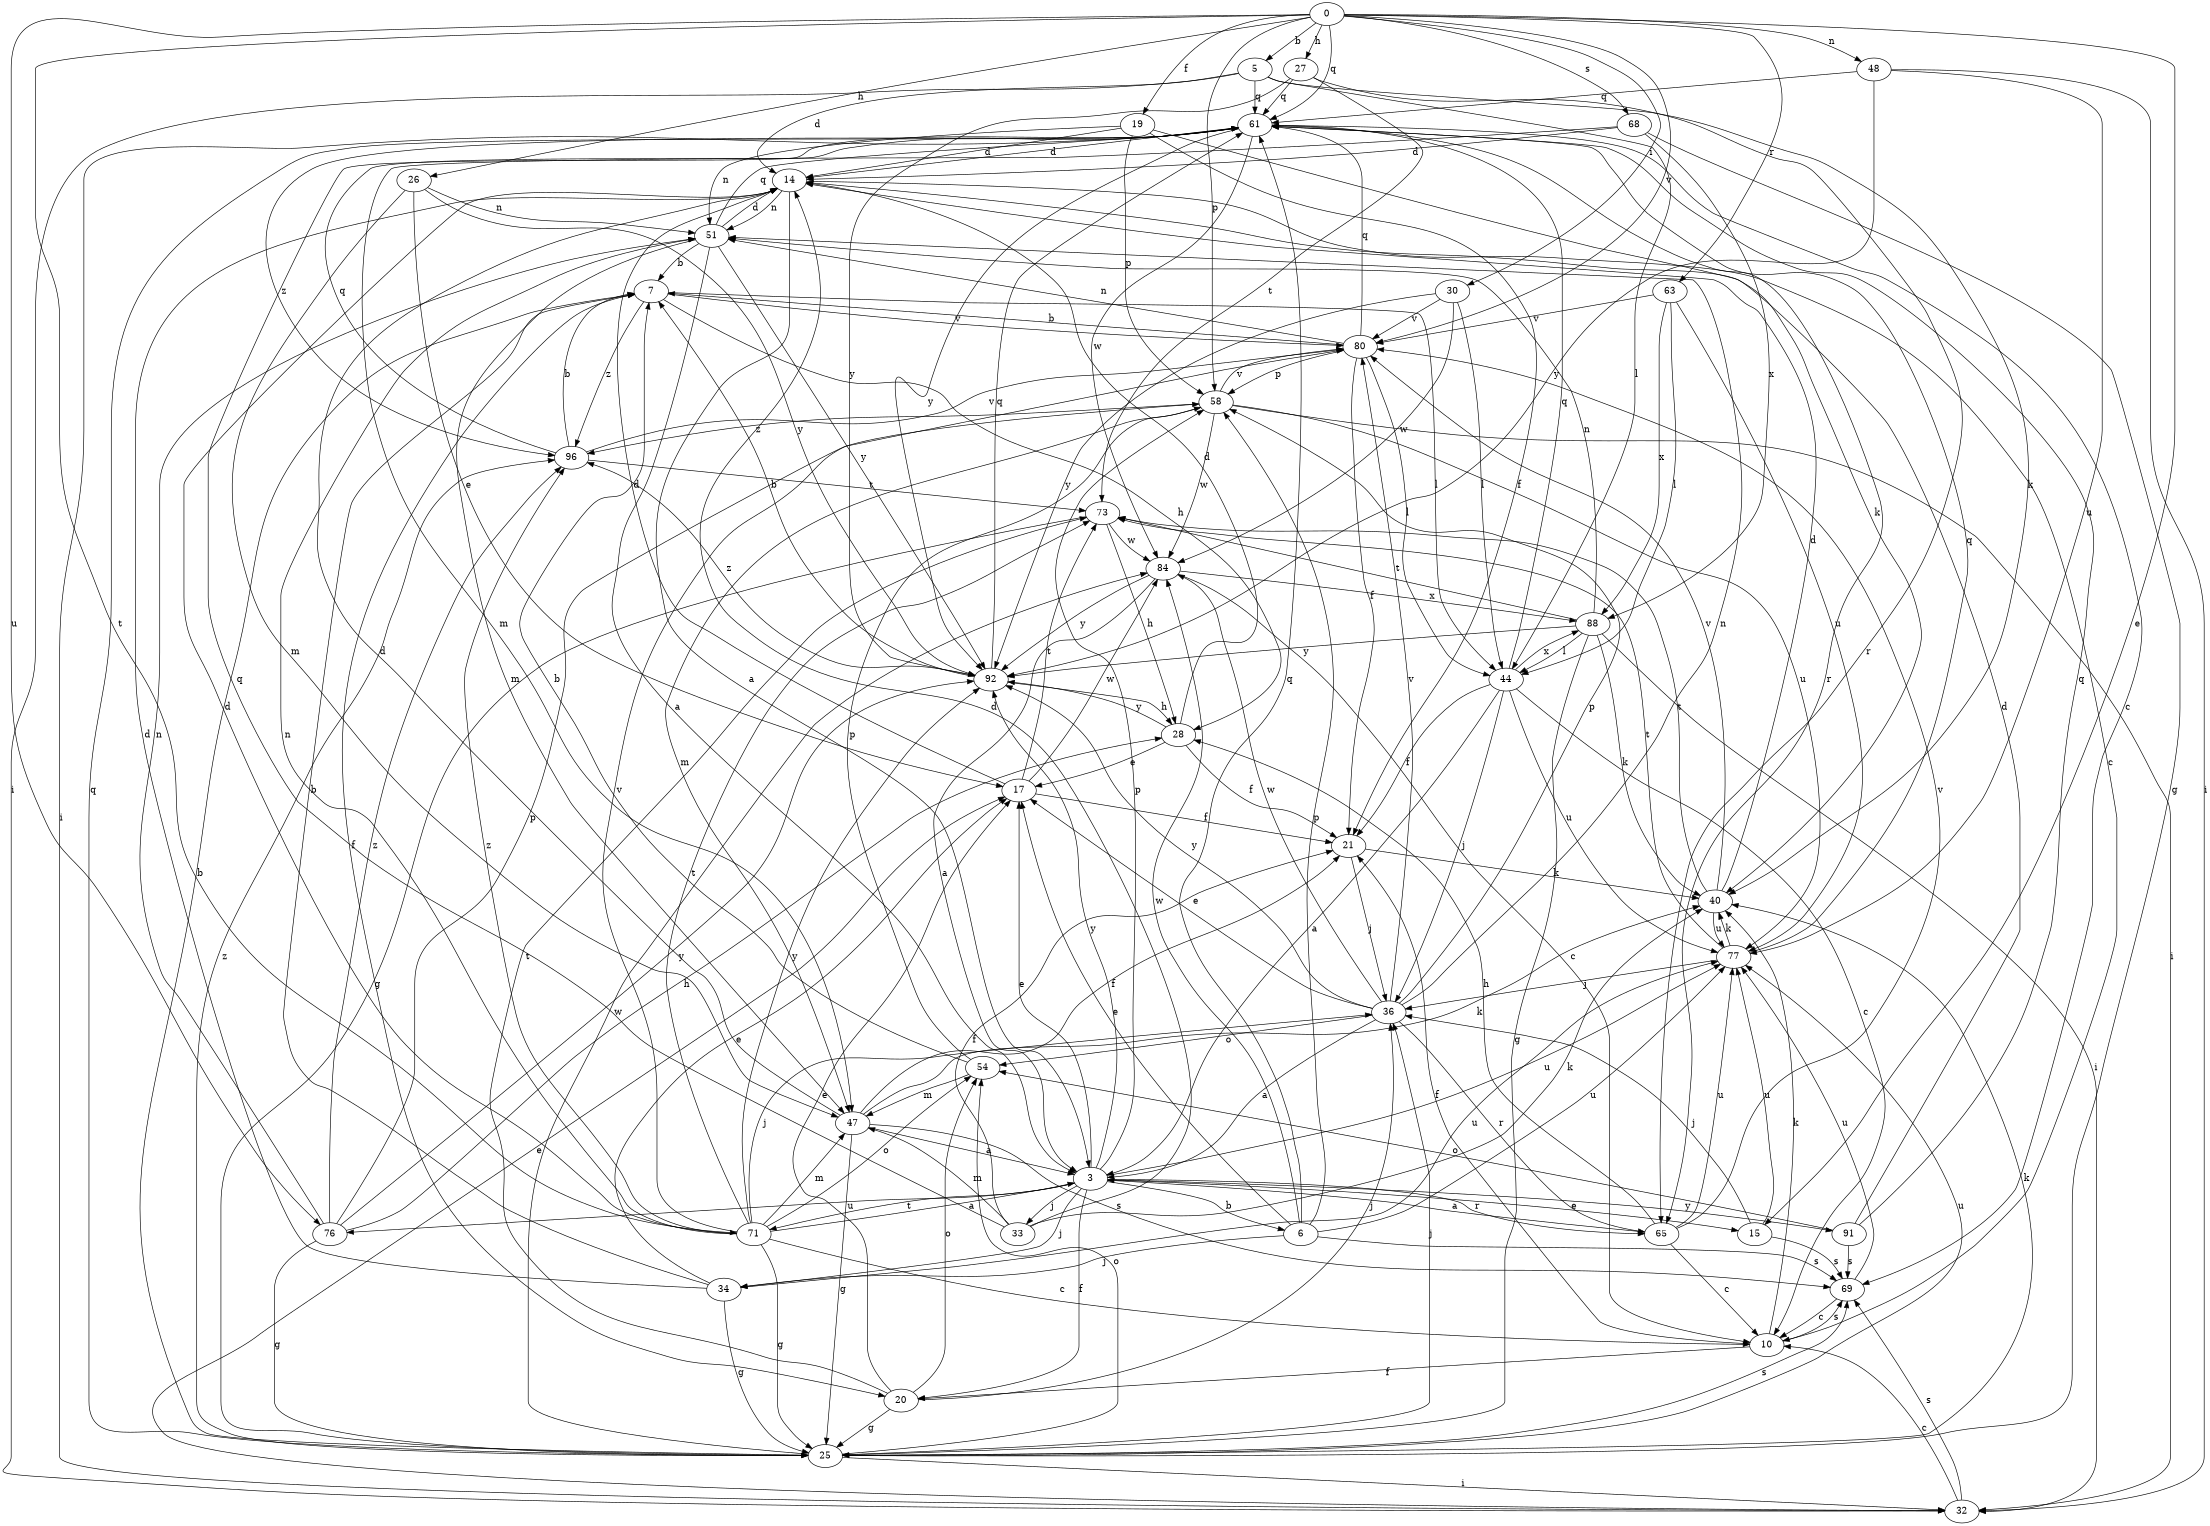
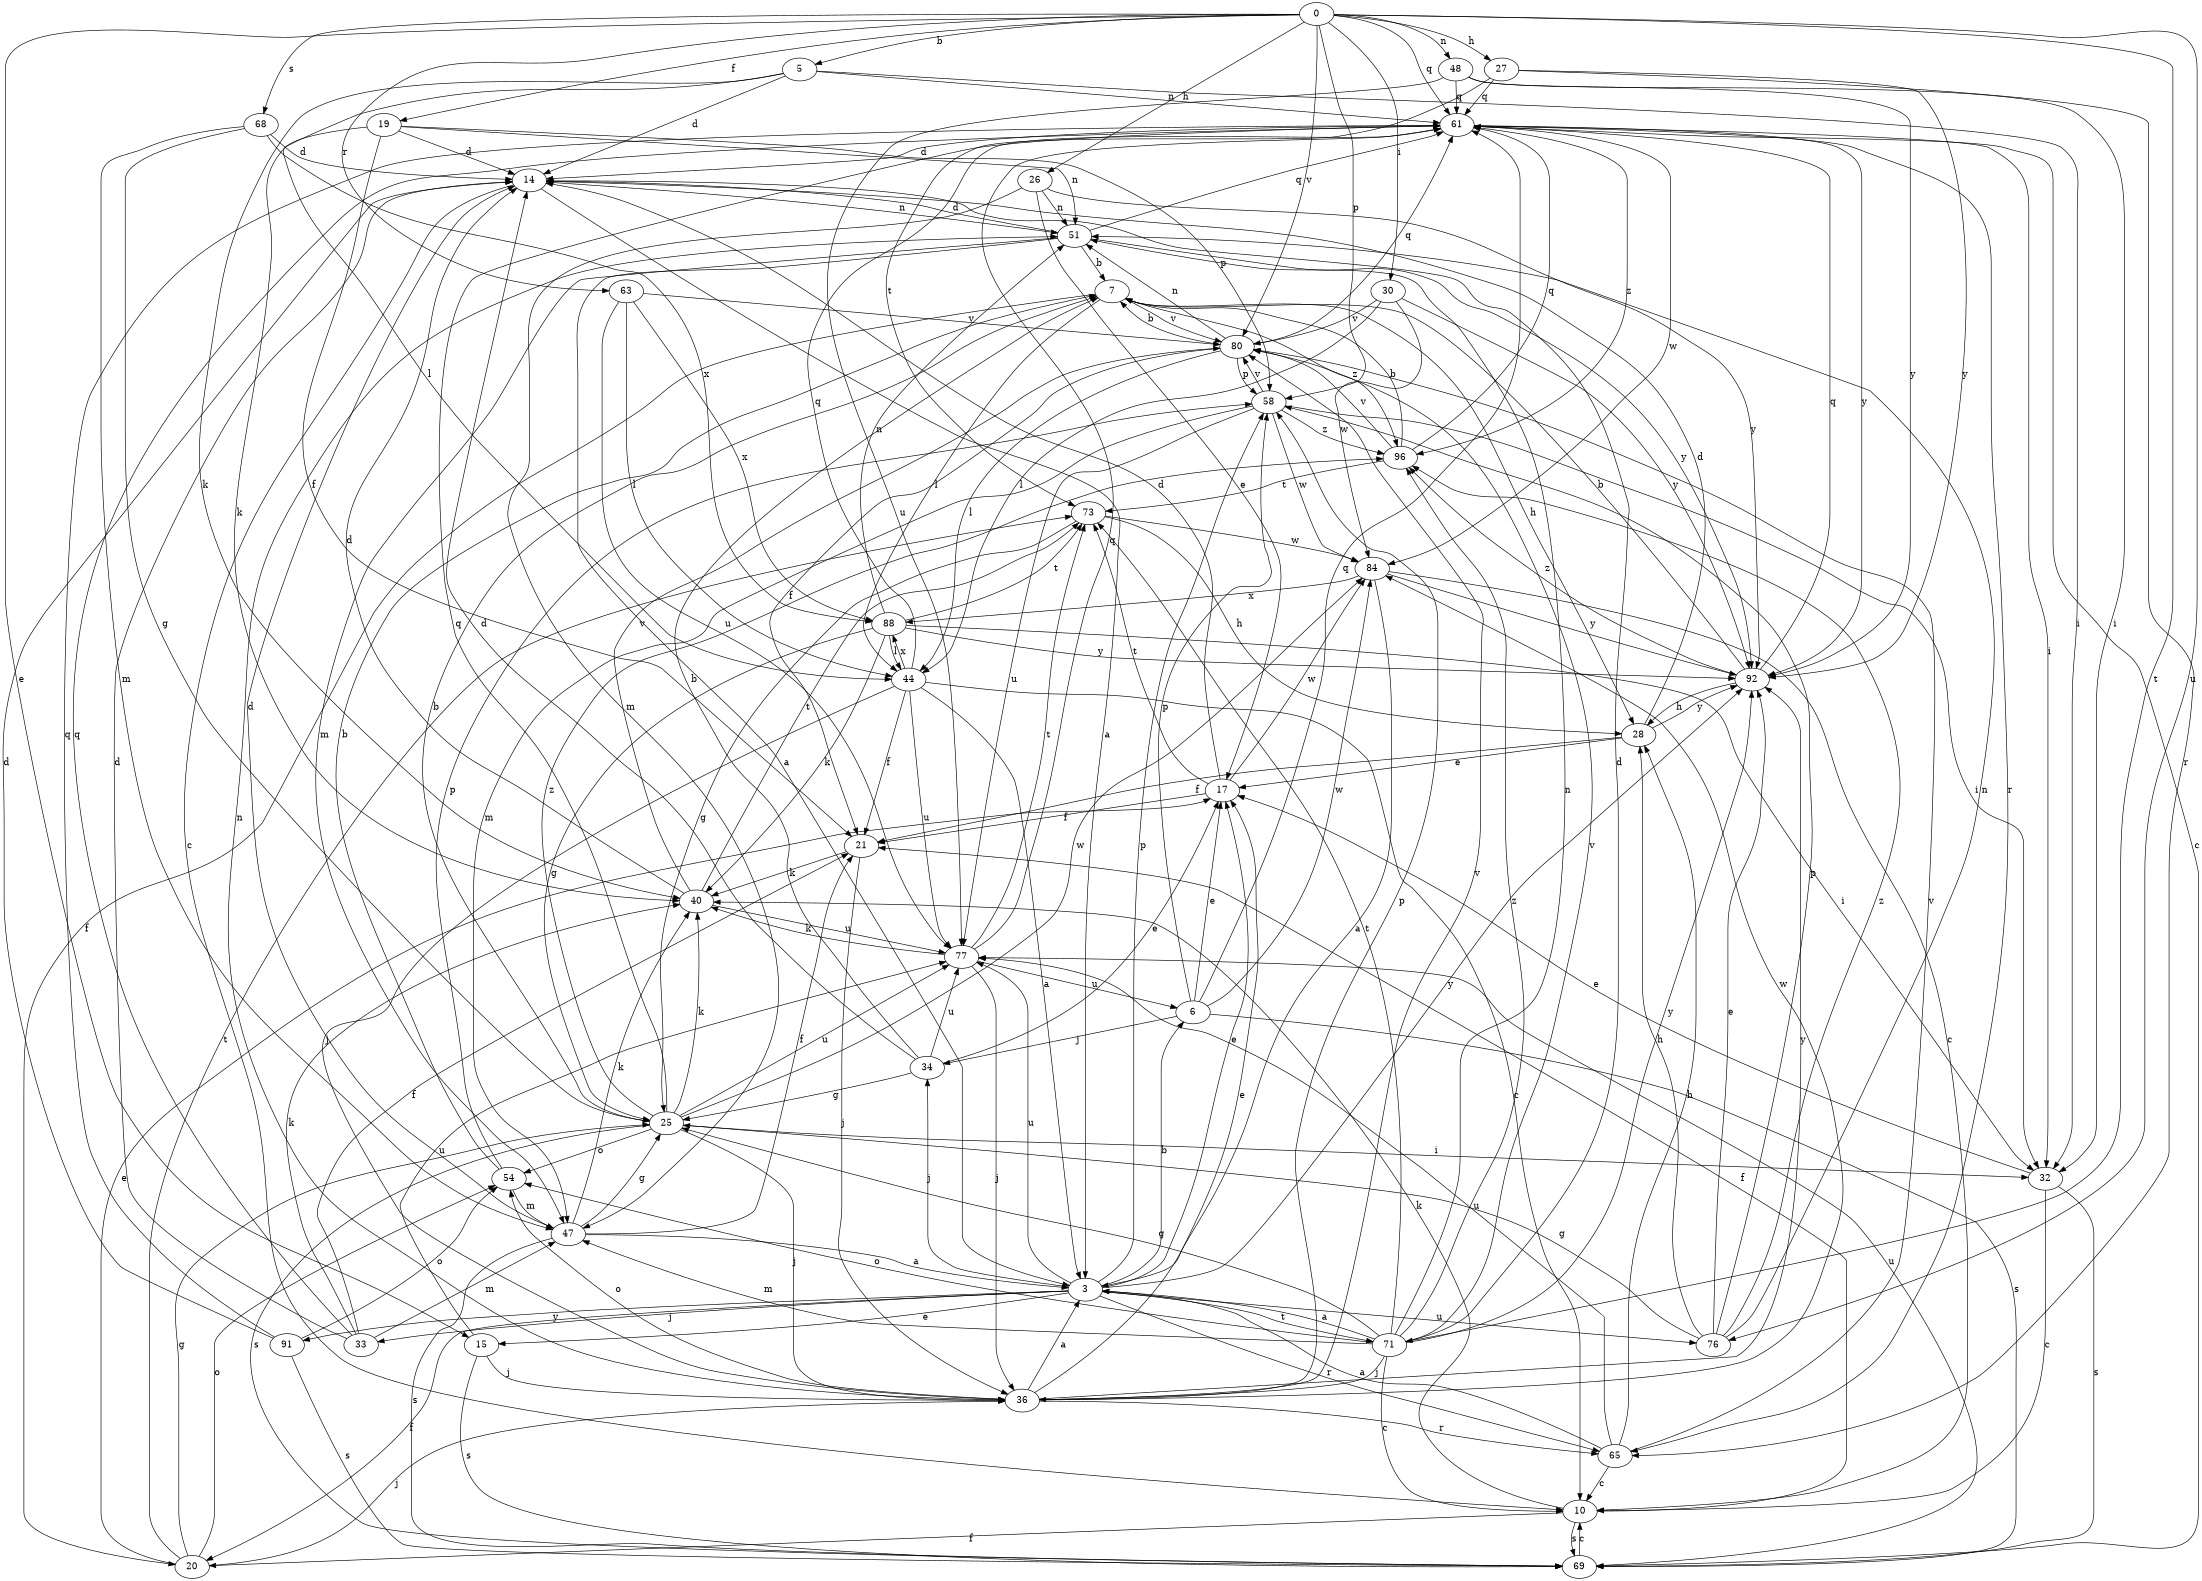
edge "5" -> "61": label "q" -> "n"
edge "76" -> "92": label "y" -> "e"
edge "6" -> "77": reversed
